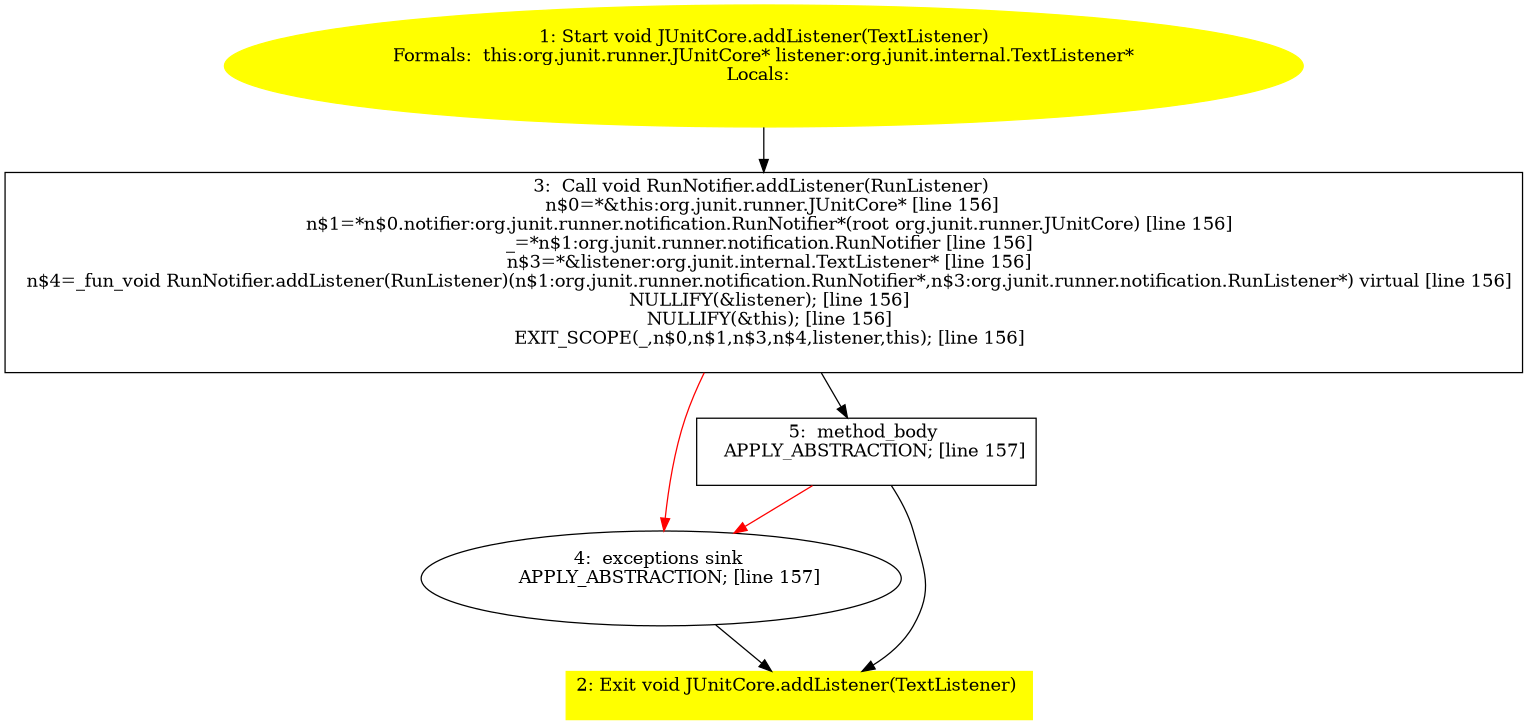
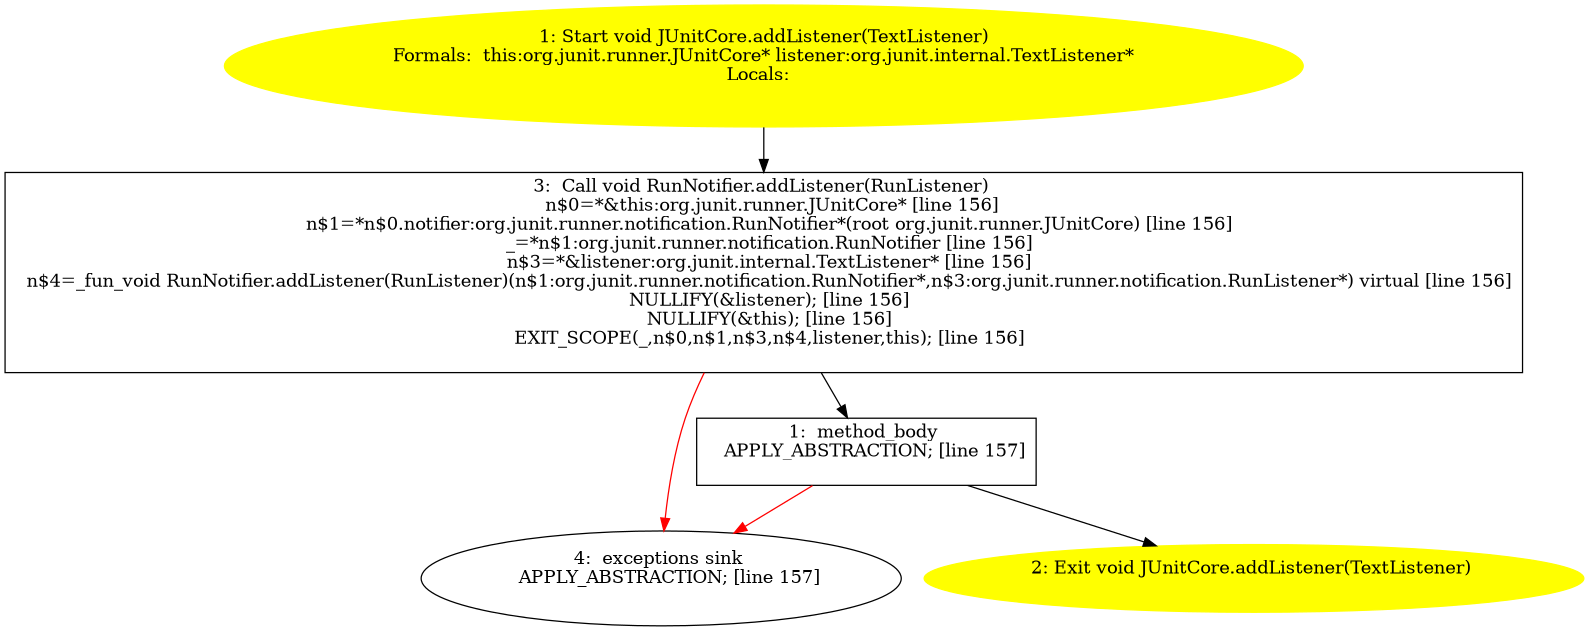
node "5:  method_body APPLY_ABSTRACTION; [line 157]": label "5:  method_body APPLY_ABSTRACTION; [line 157]" -> "1:  method_body APPLY_ABSTRACTION; [line 157]"
edge "4:  exceptions sink APPLY_ABSTRACTION; [line 157]" -> "2: Exit void JUnitCore.addListener(TextListener)": removed
node "2: Exit void JUnitCore.addListener(TextListener)": shape box -> ellipse
